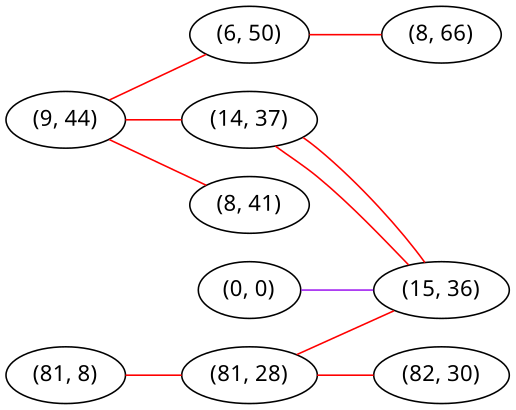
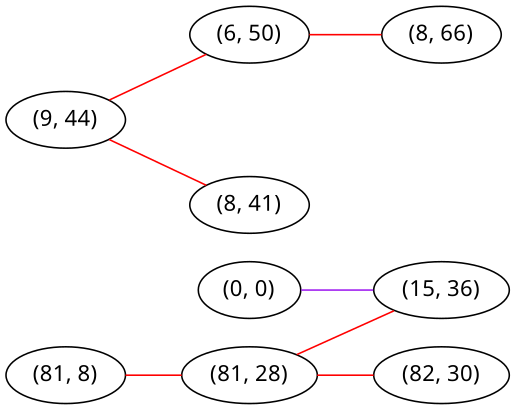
node "(14, 37)": removed
